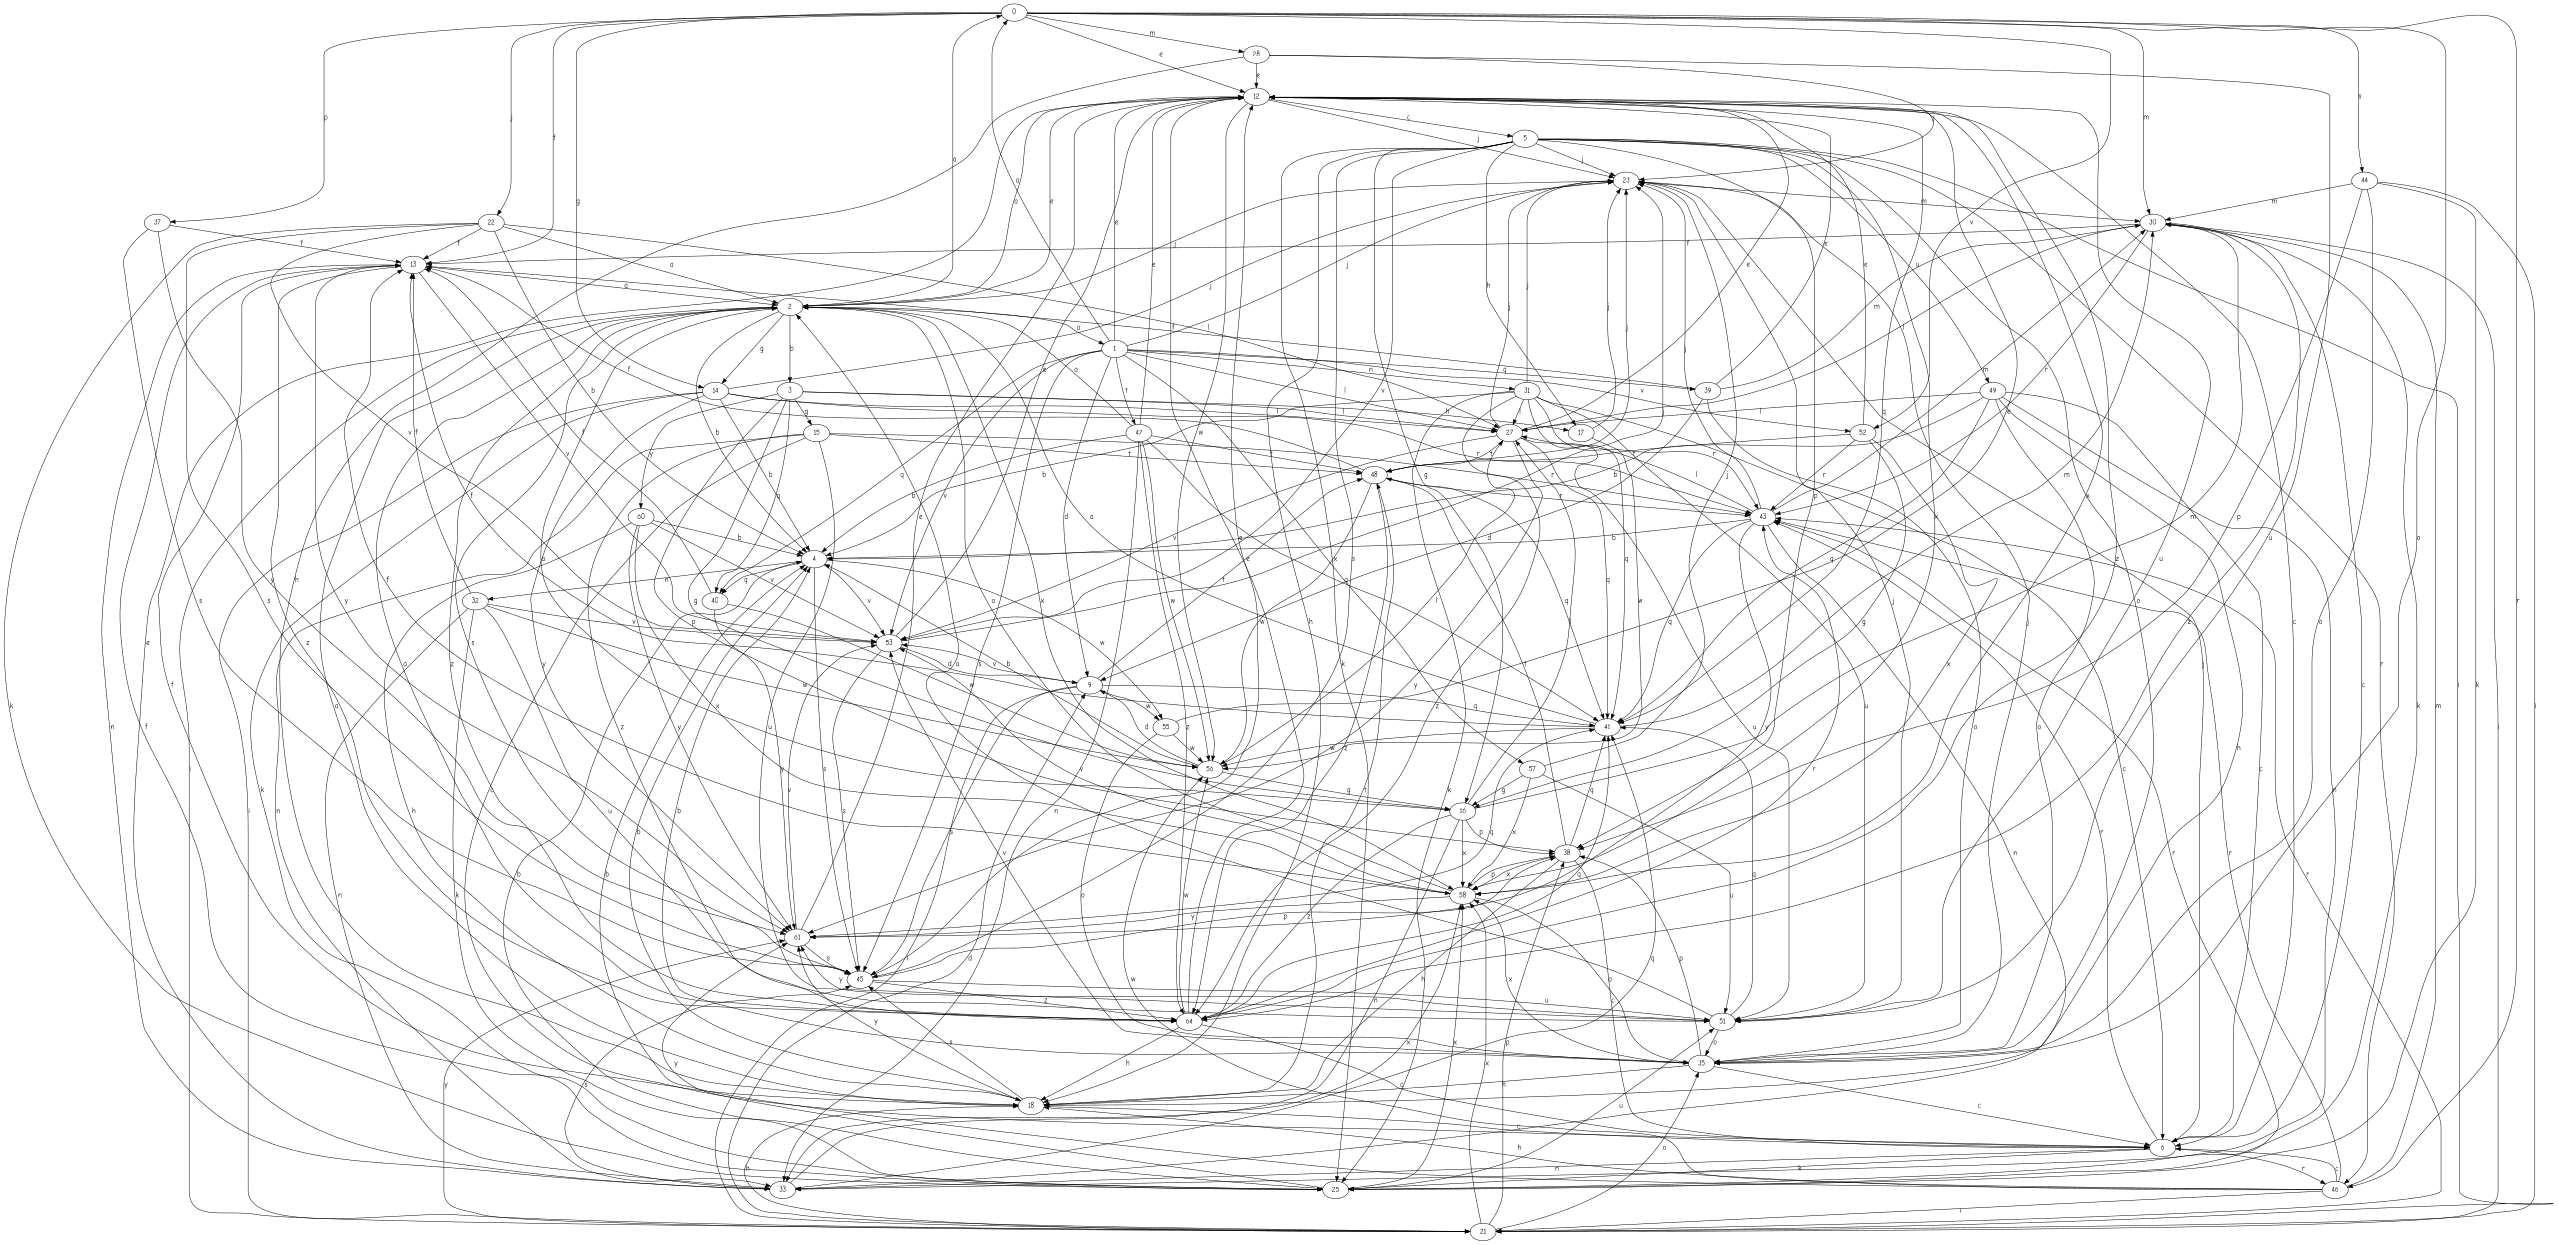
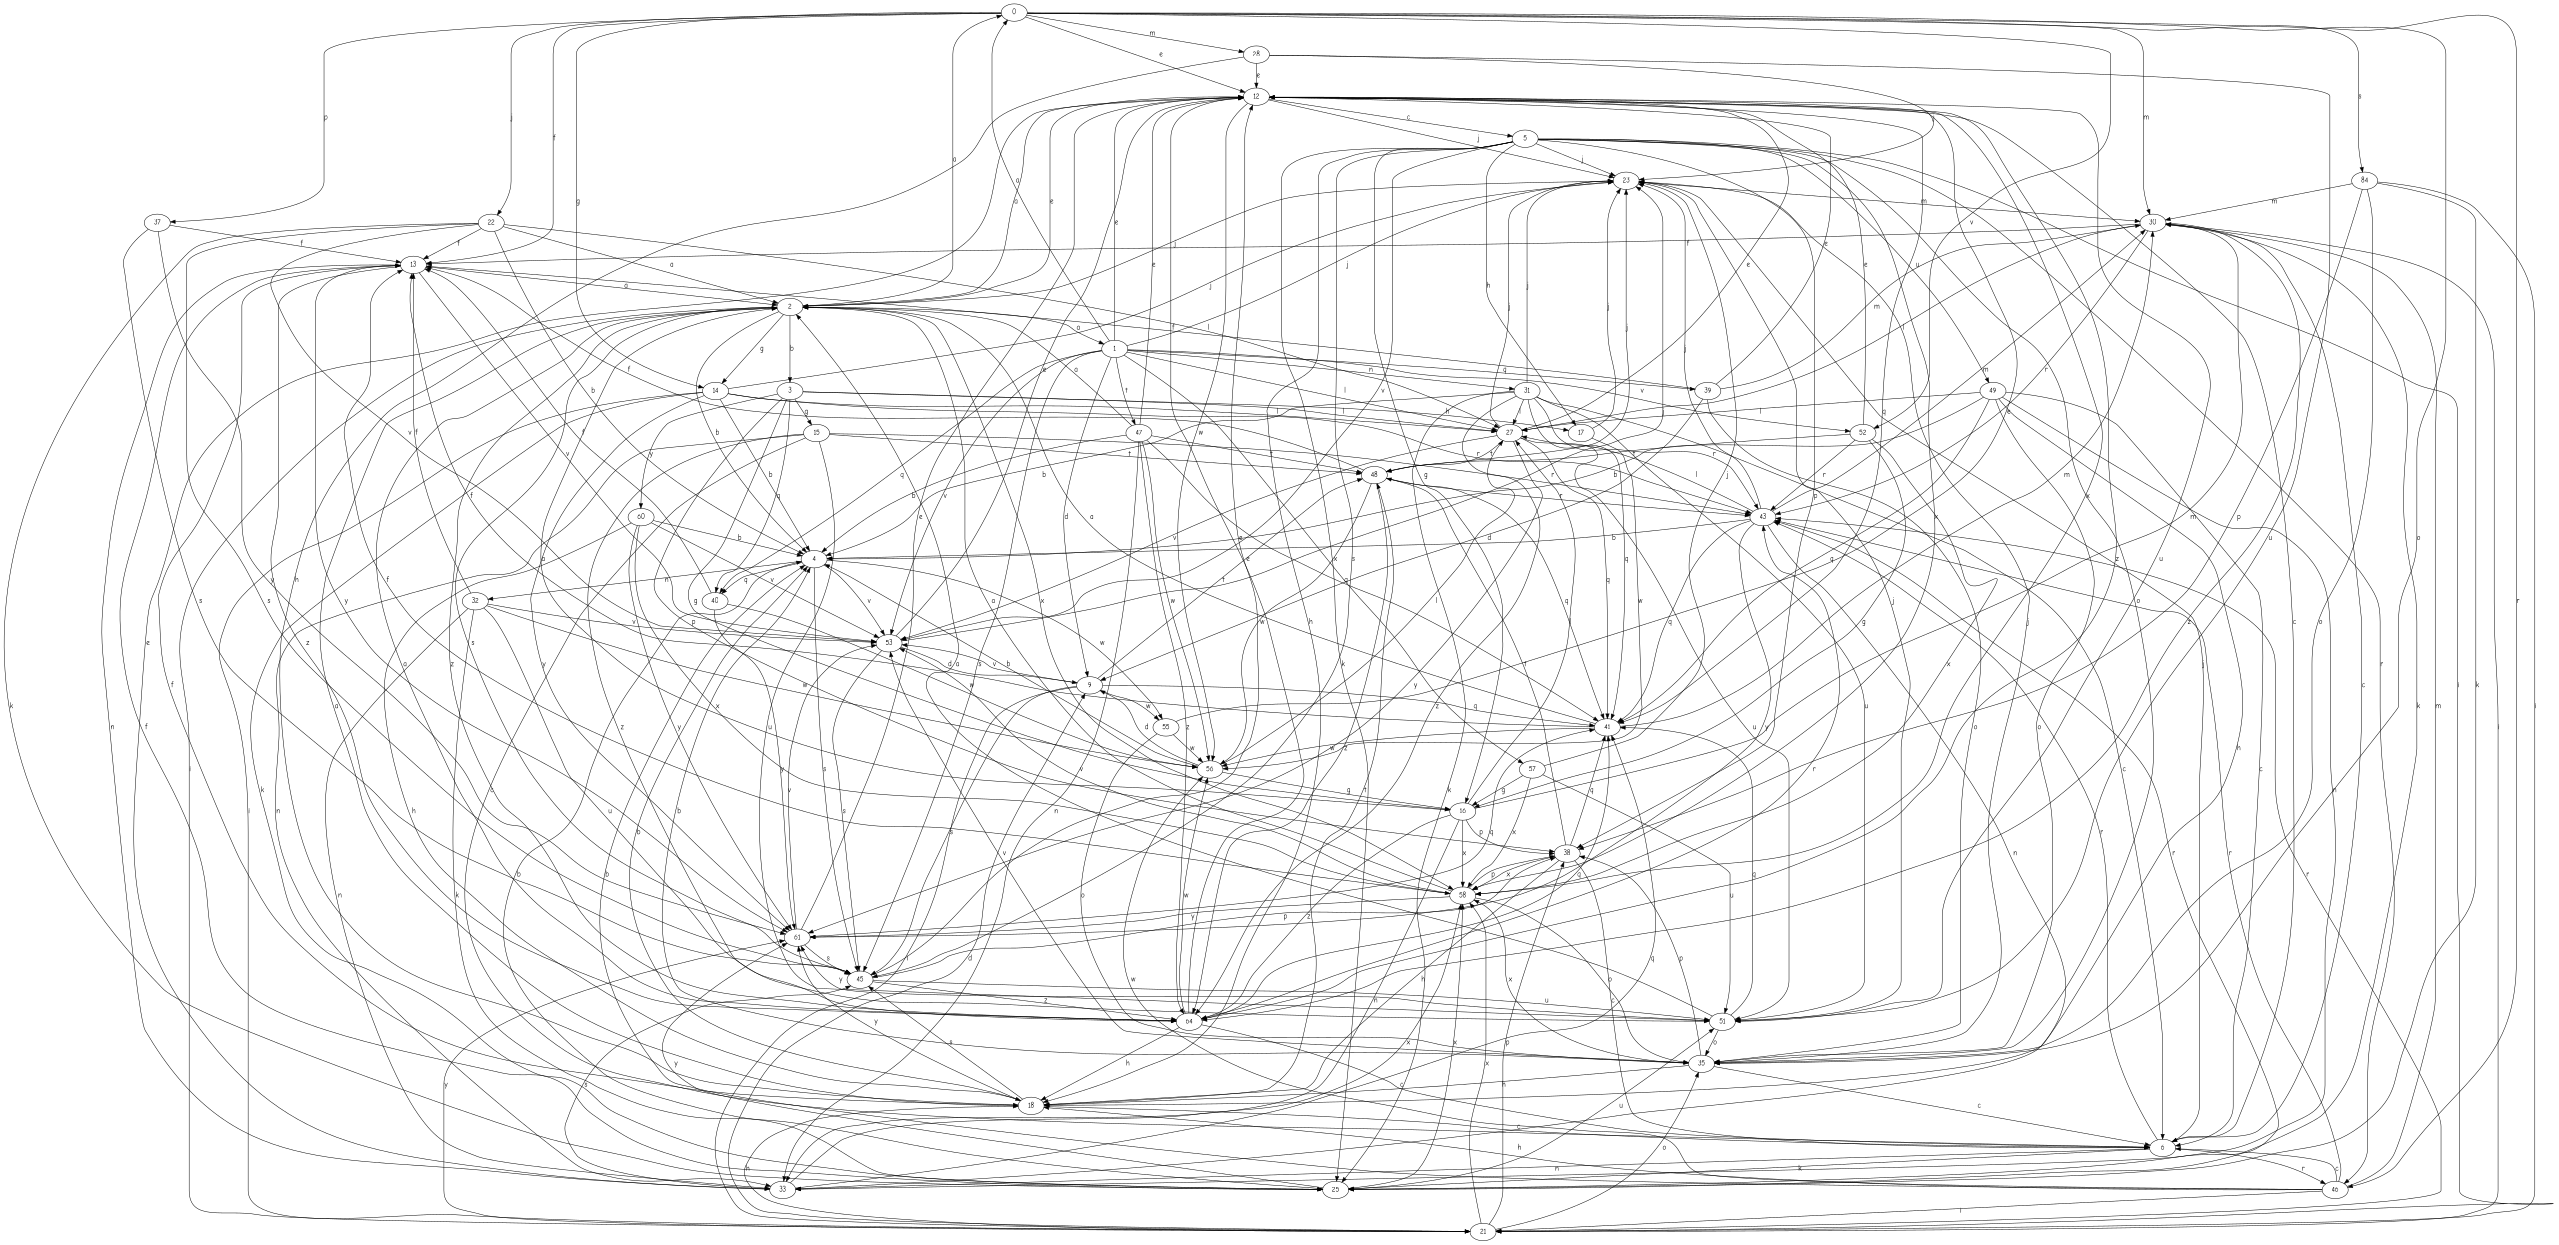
node "44": label "44" -> "84"
